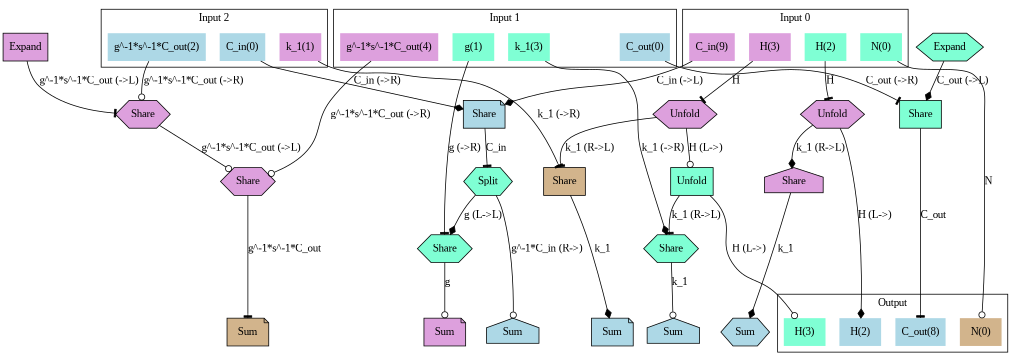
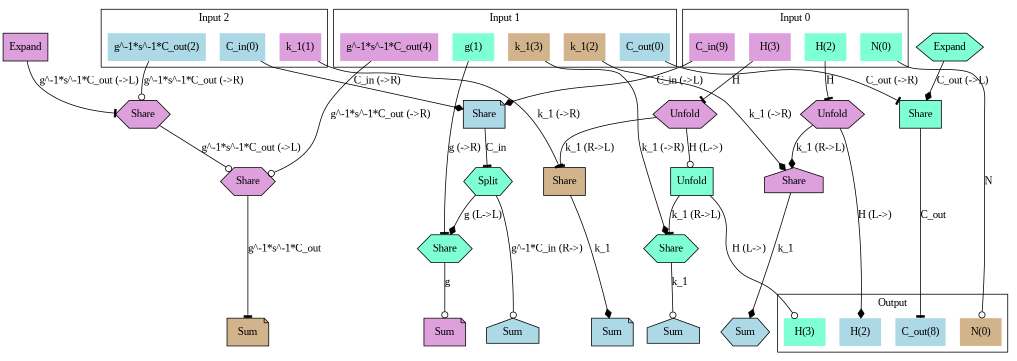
node "k_1(3)": fillcolor aquamarine -> tan
node "k_1(2)": added
